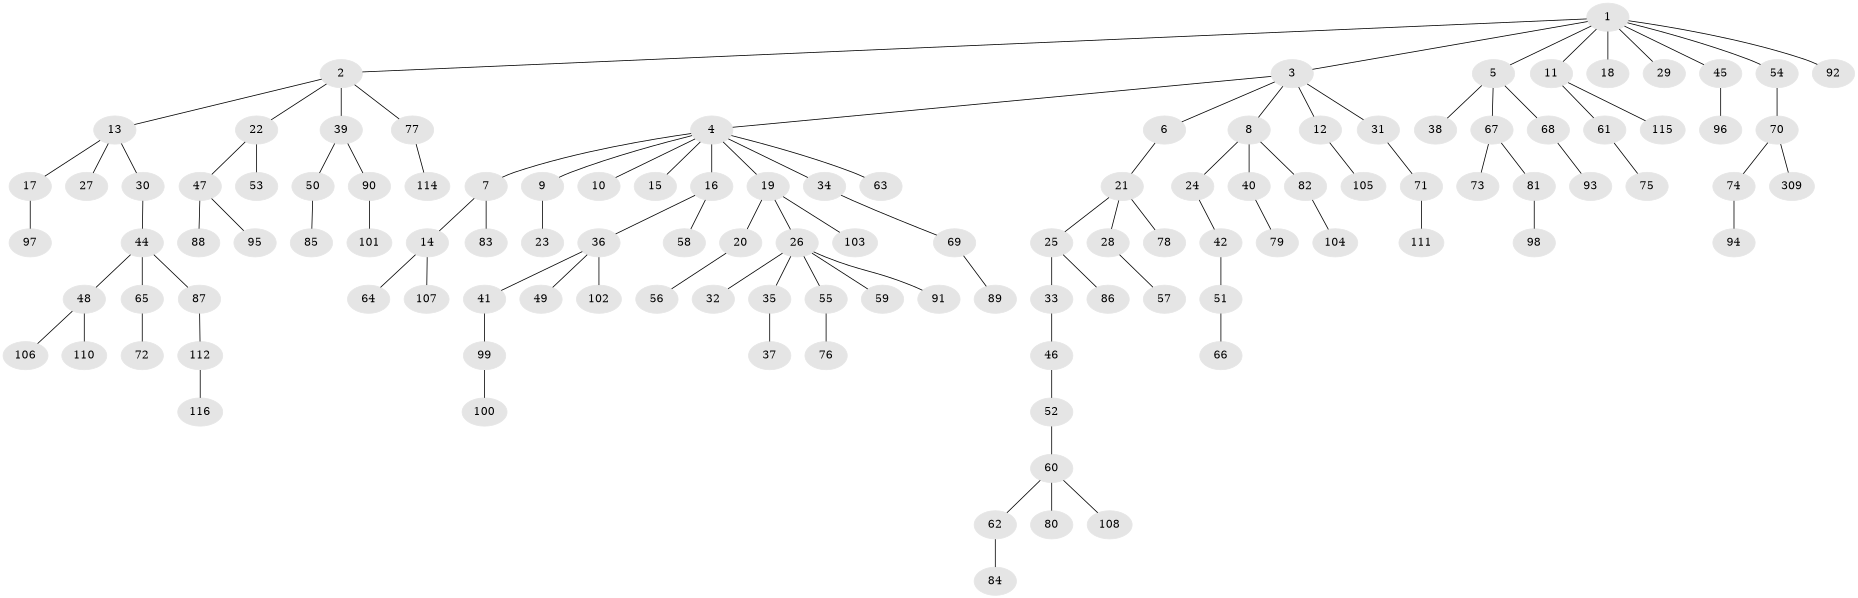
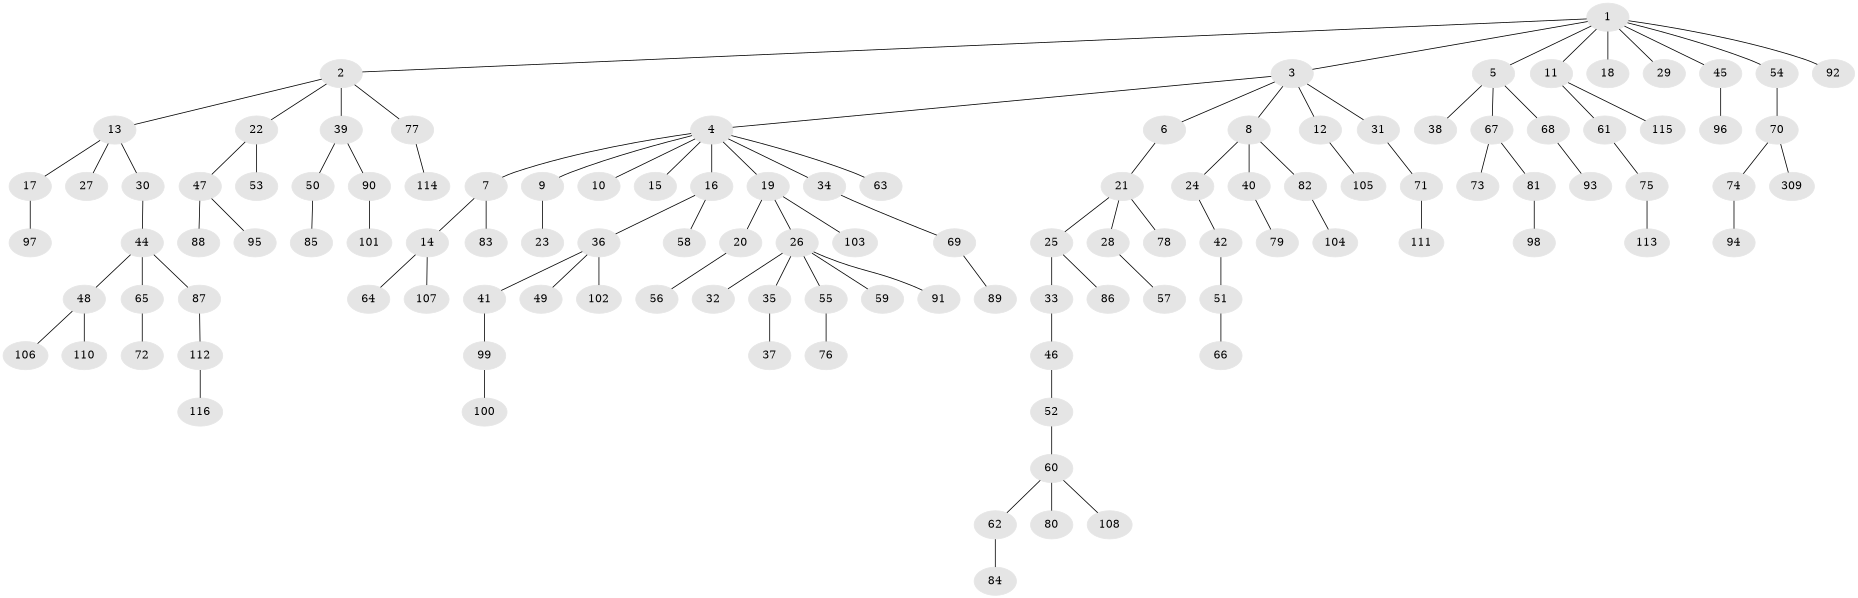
node "113": added
